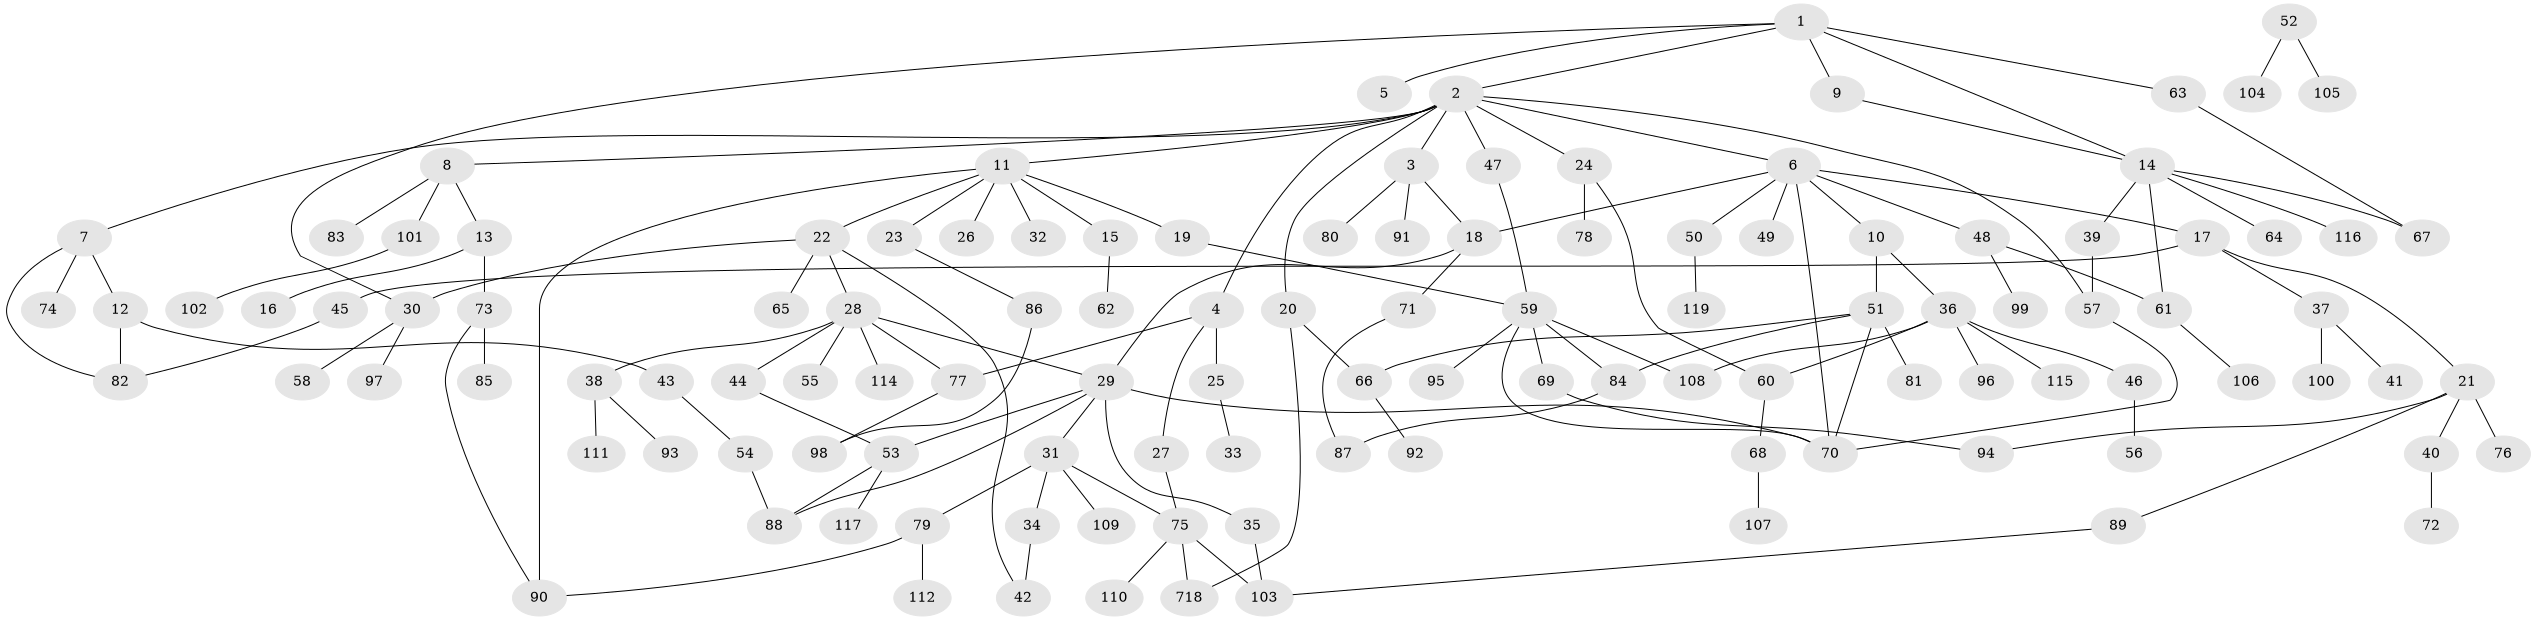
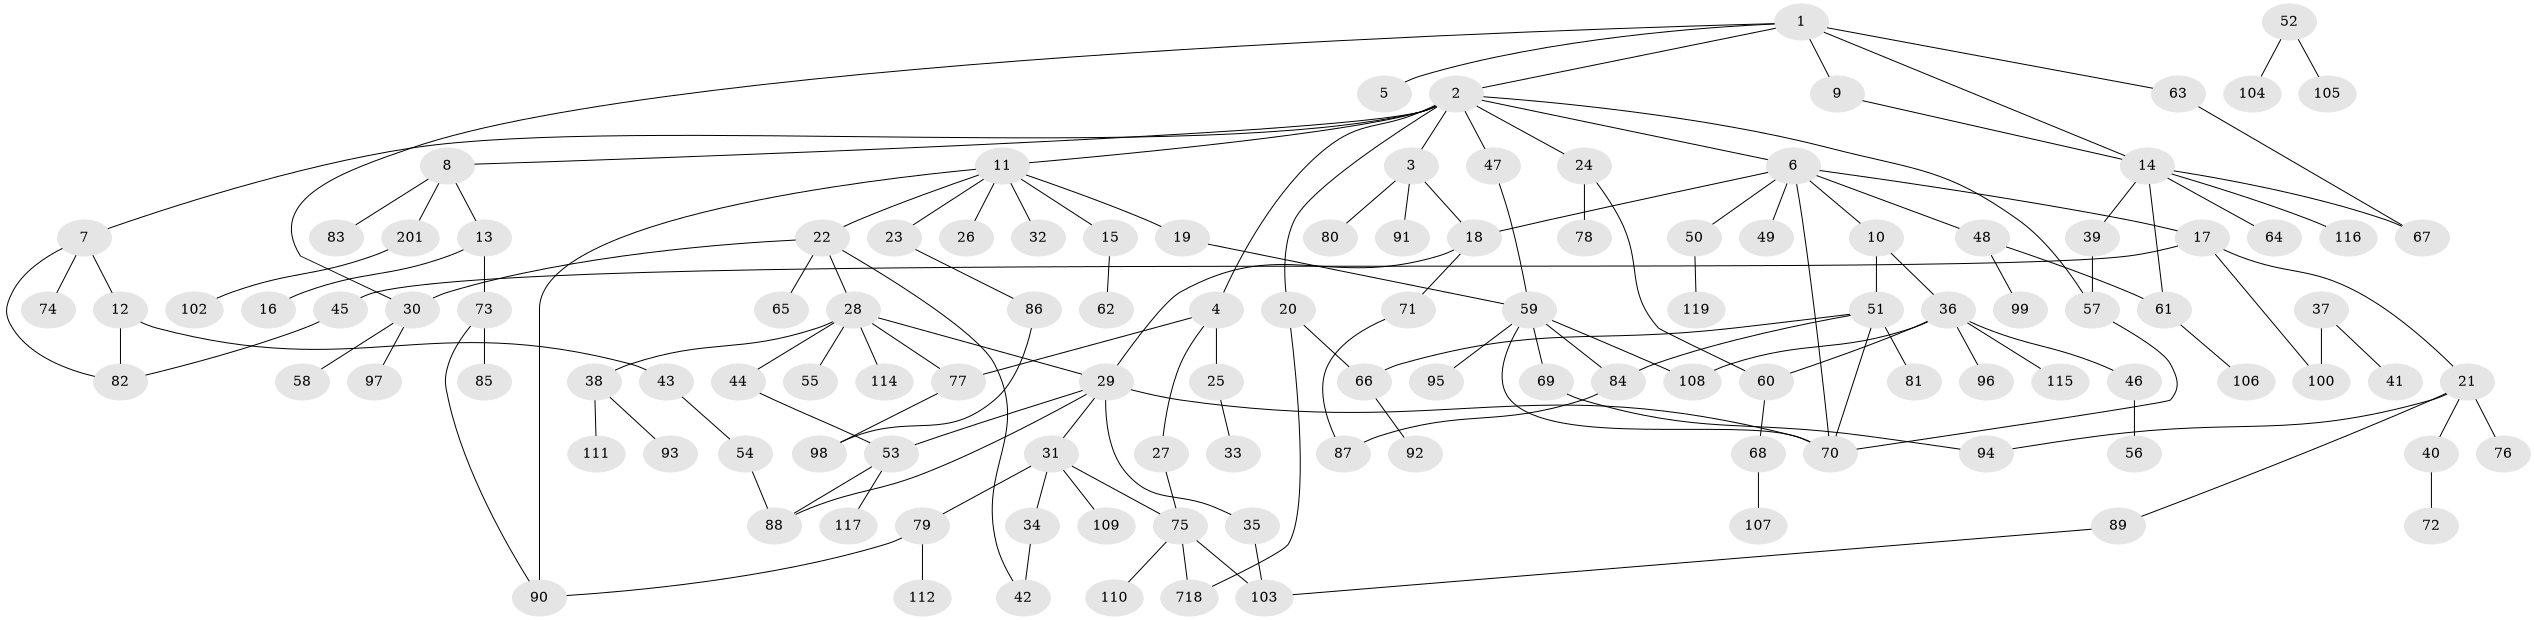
node "101": label "101" -> "201"
edge "17" -- "37": now "17" -- "100"
